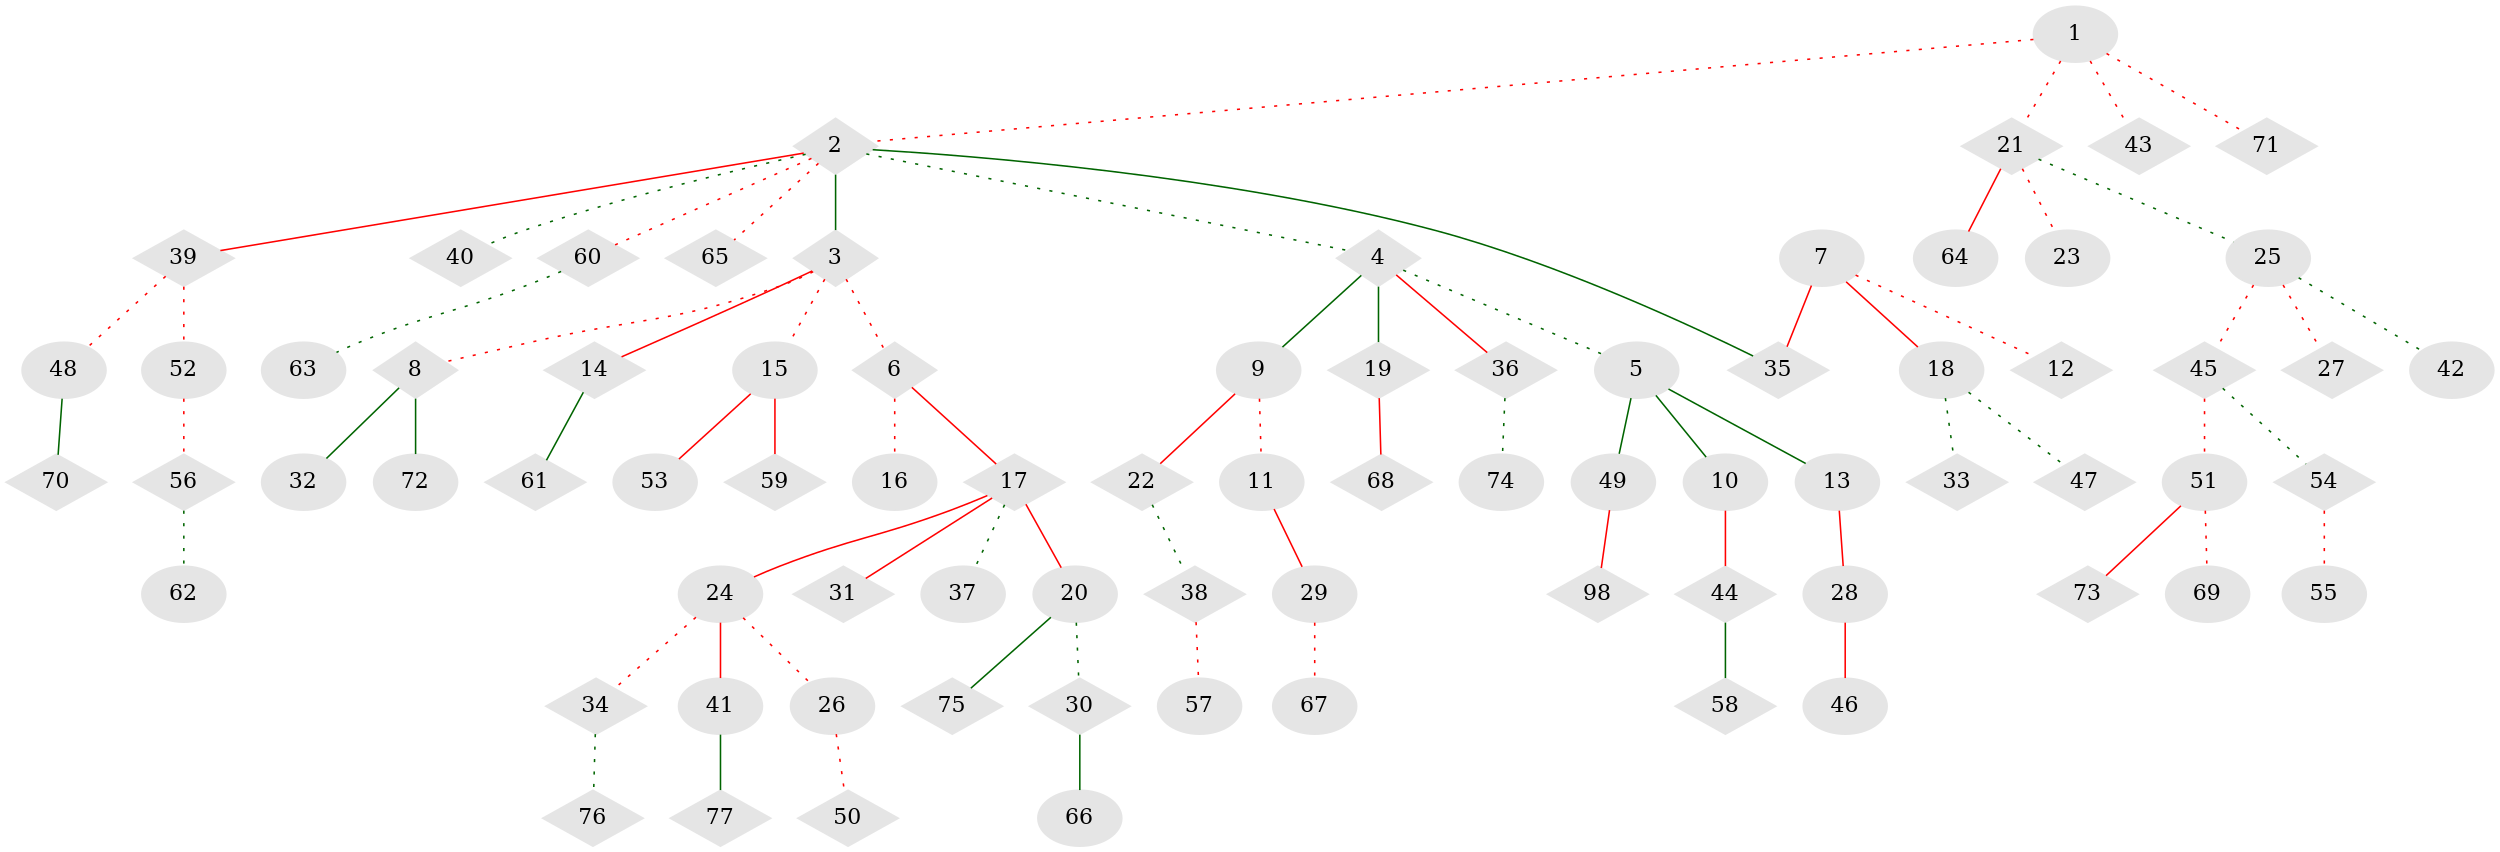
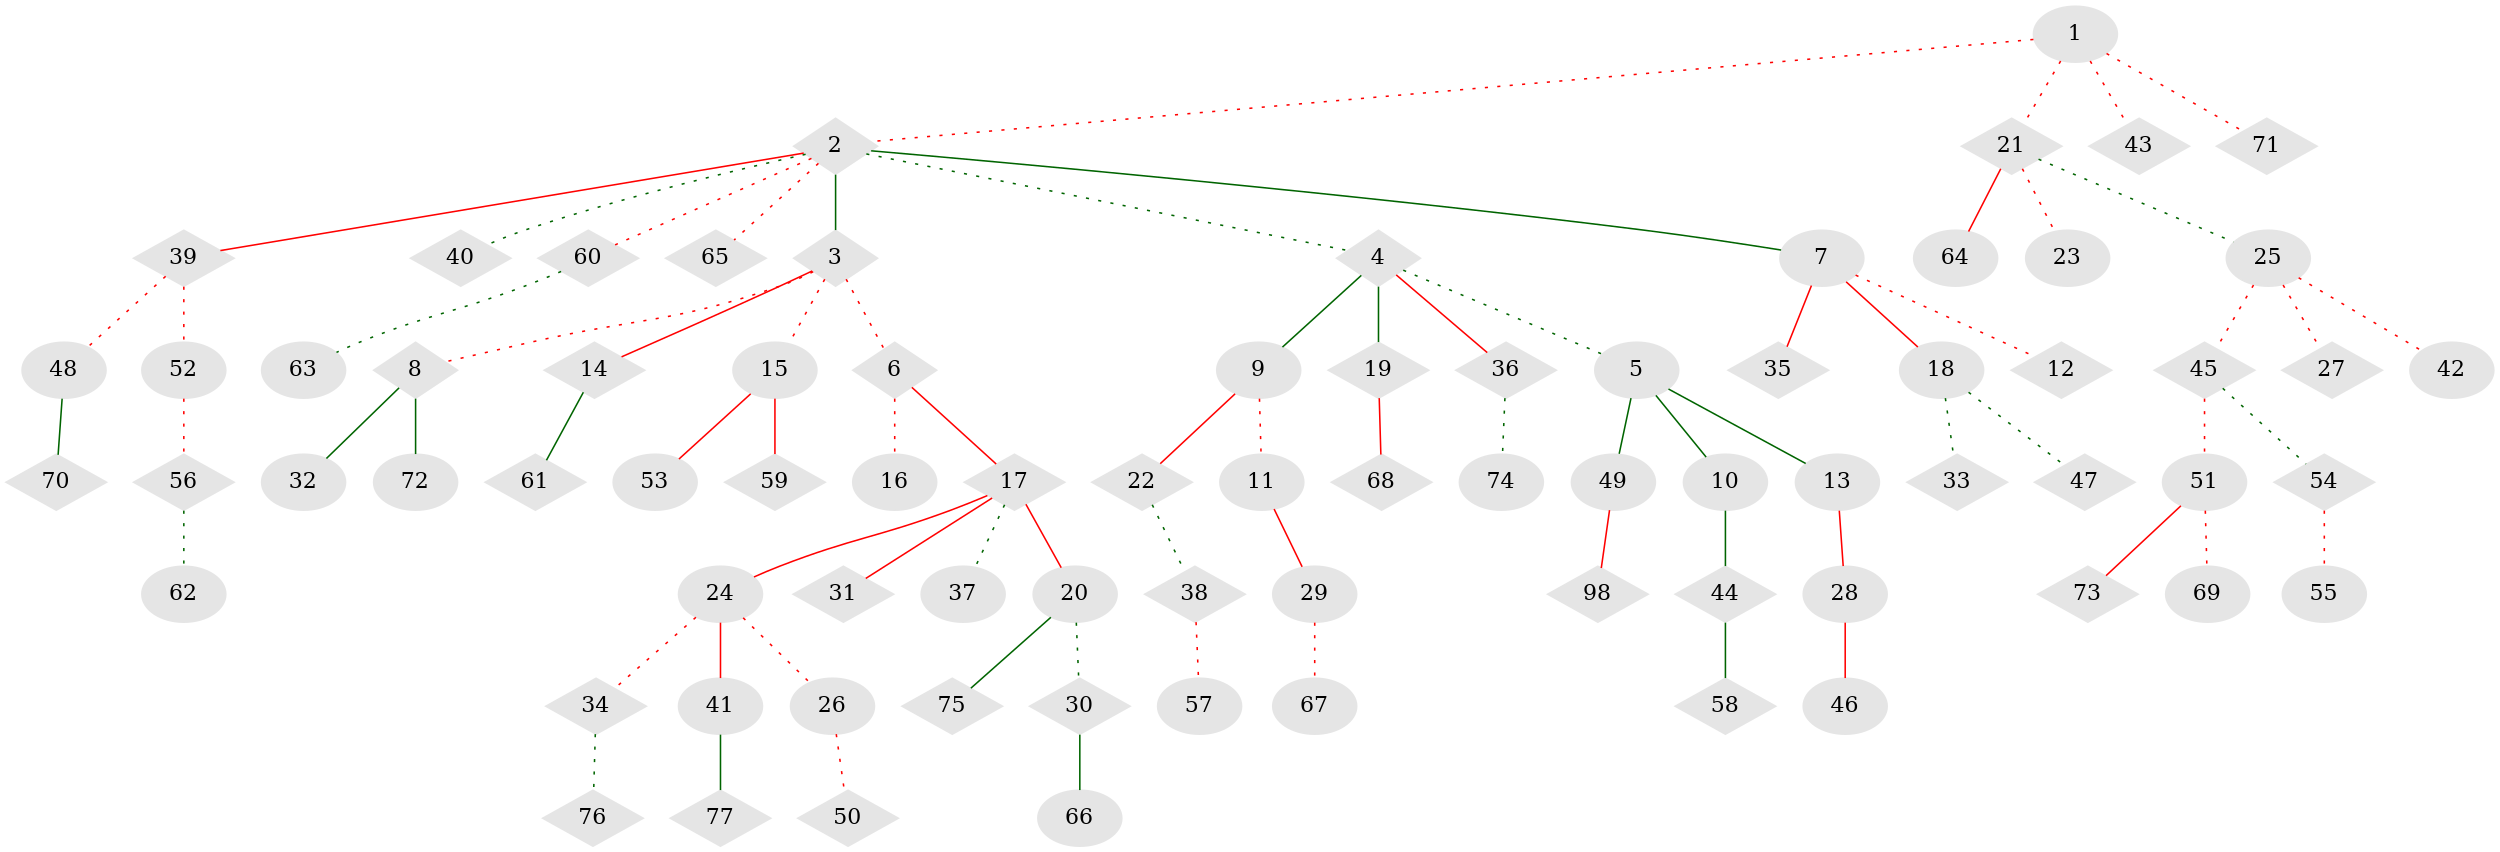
edge "2" -- "35": now "2" -- "7"
edge "25" -- "42": color darkgreen -> red
edge "10" -- "44": color red -> darkgreen
